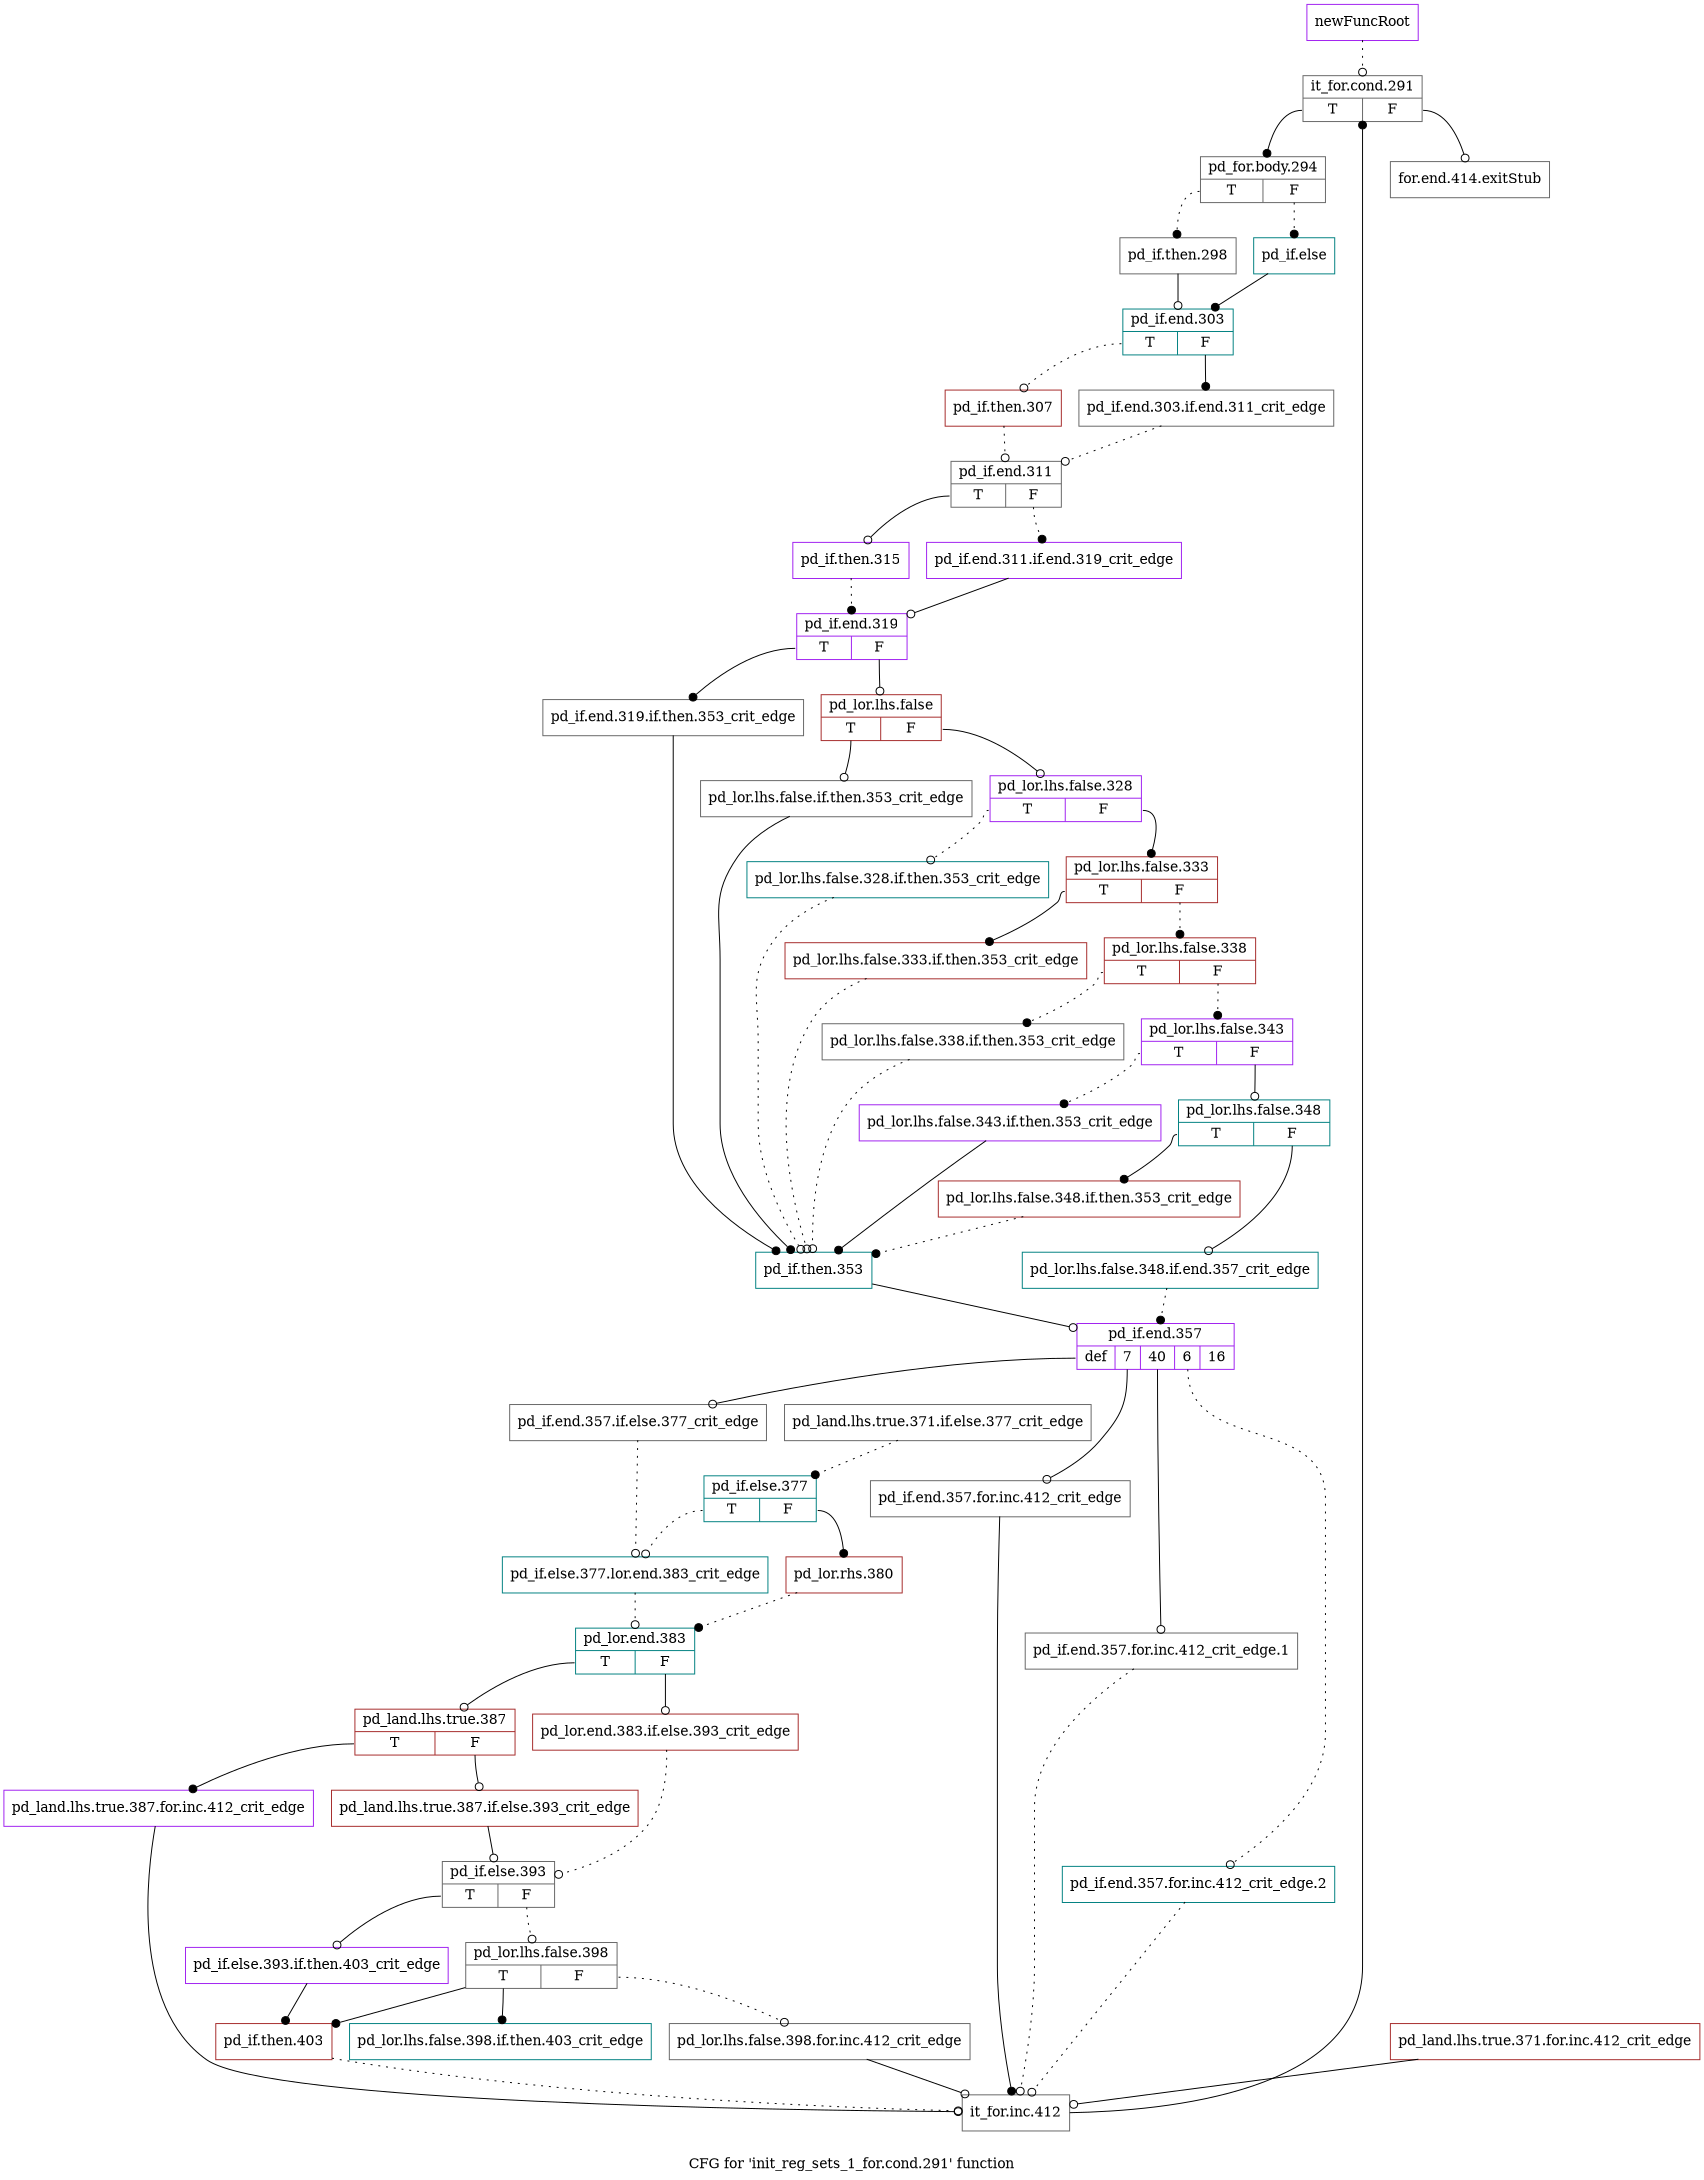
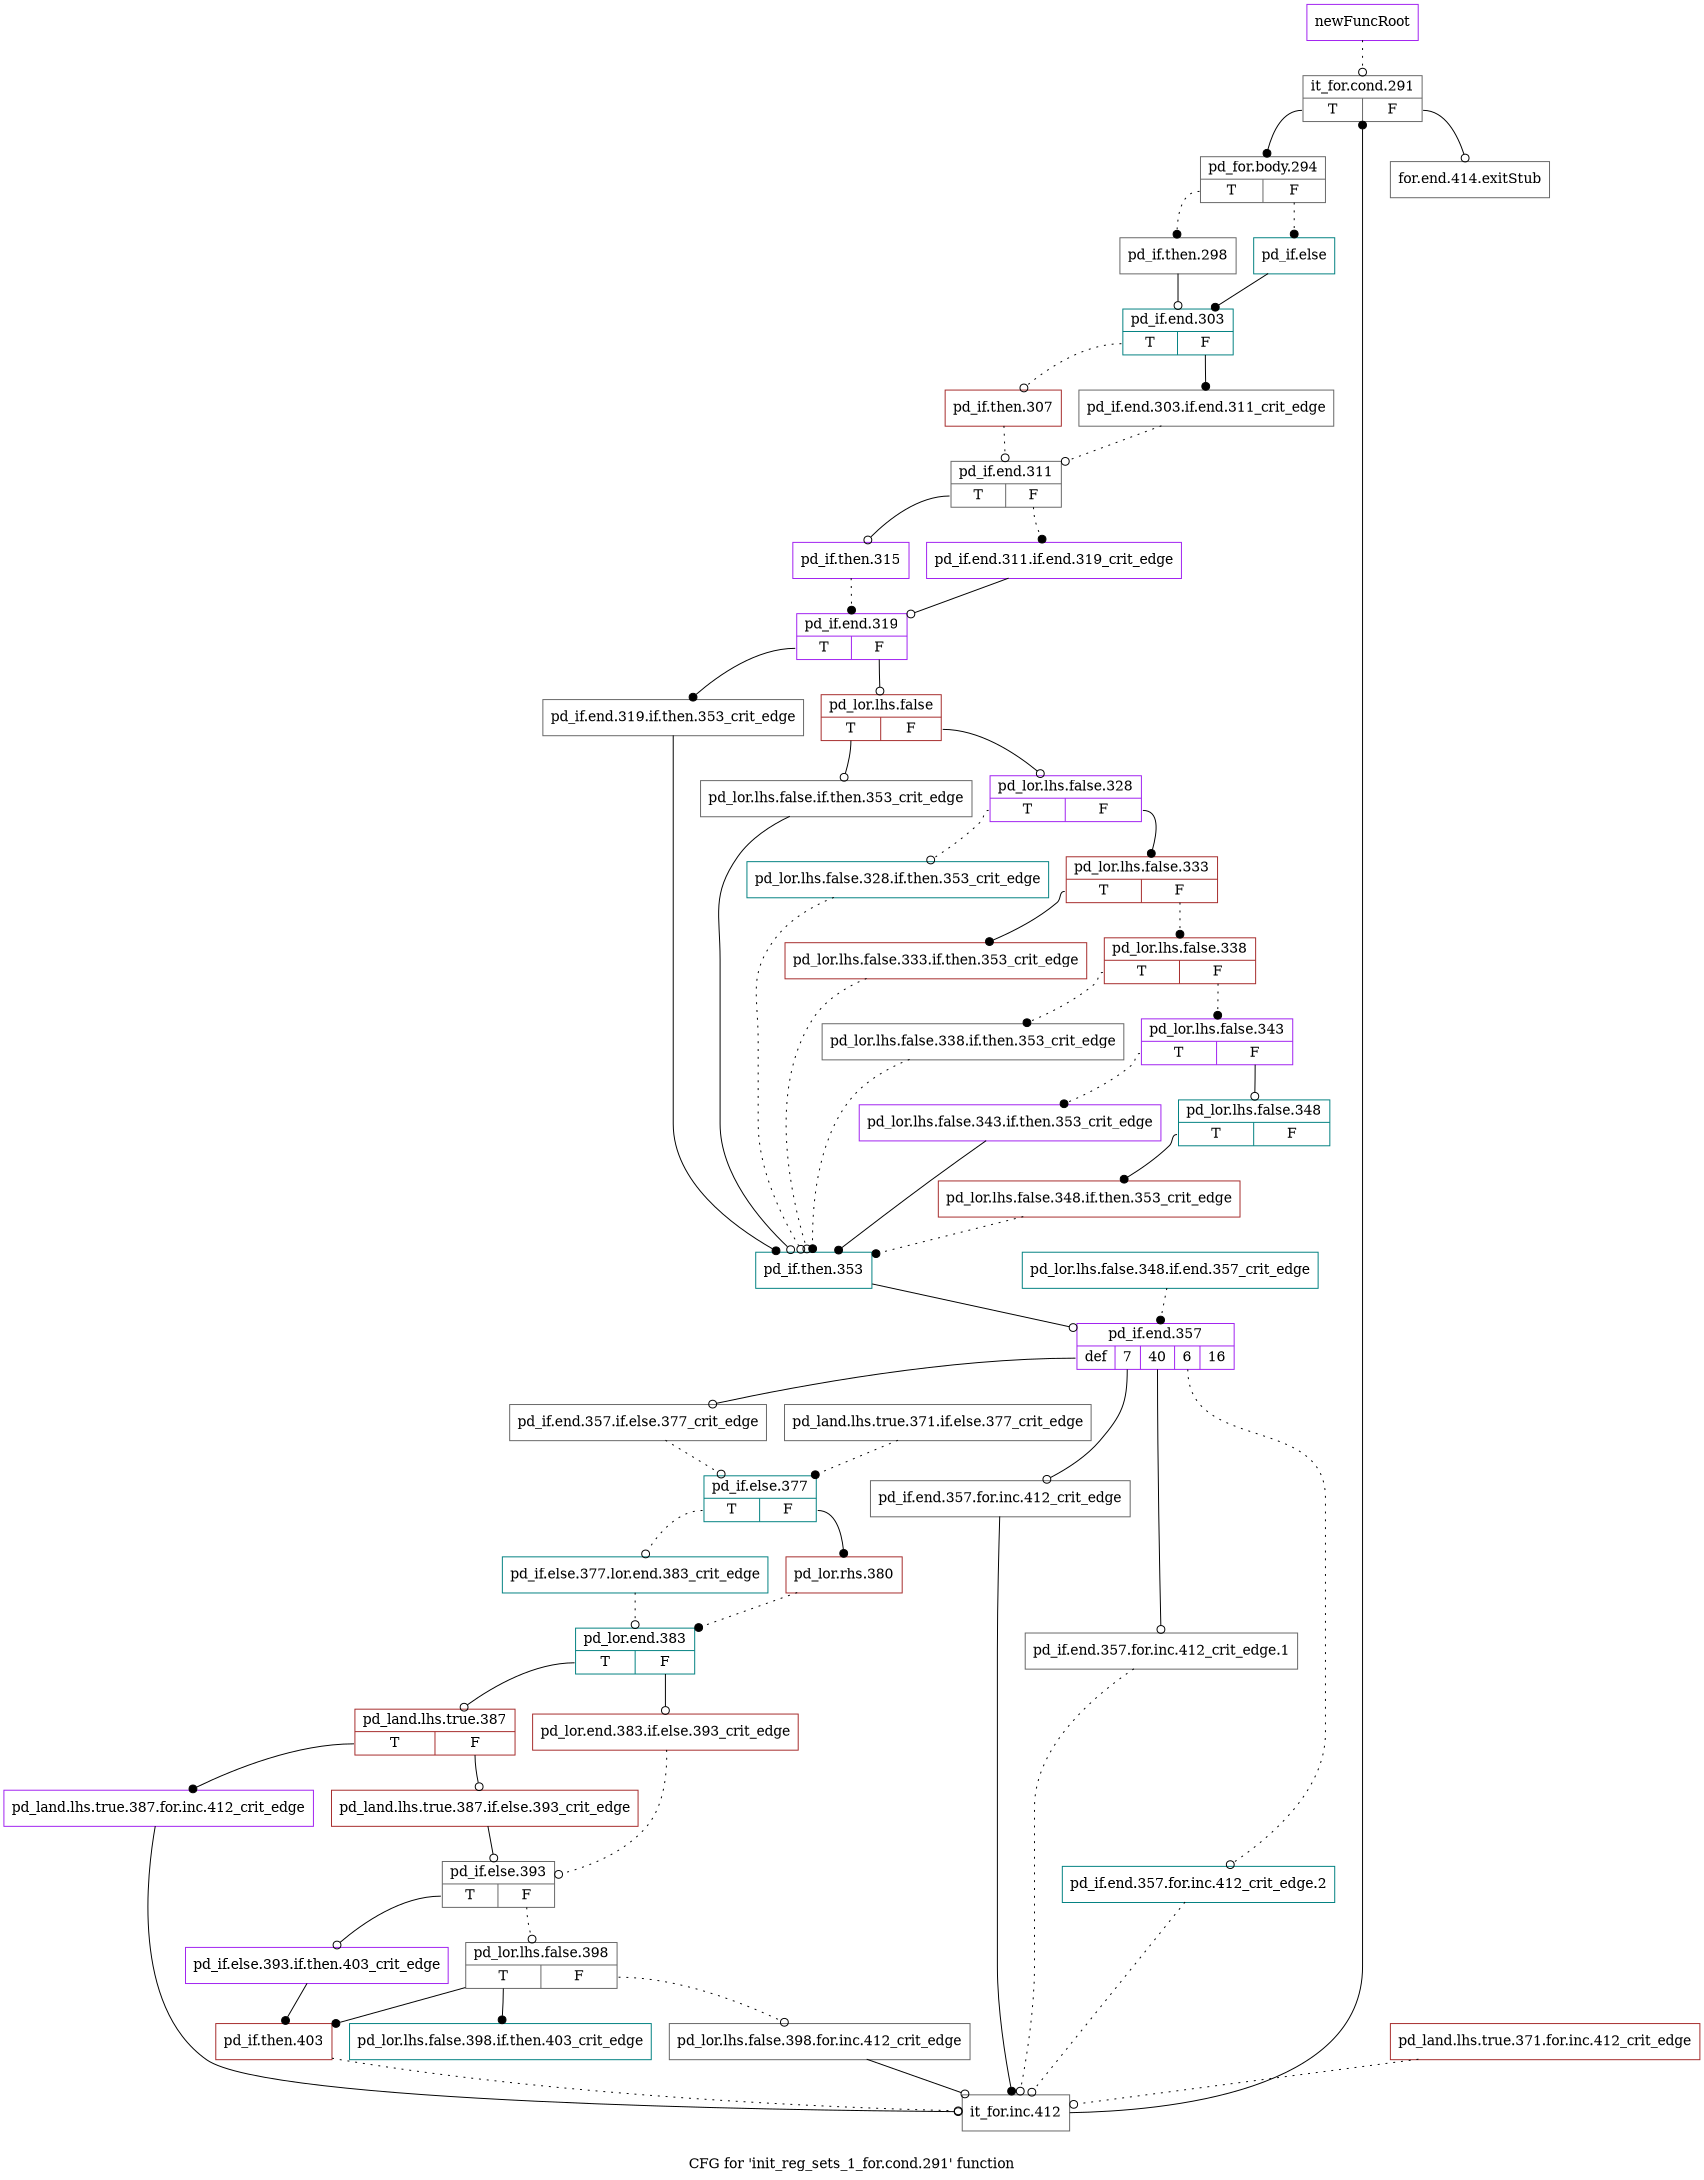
edge "pd_lor.lhs.false.if.then.353_crit_edge" -> "pd_if.then.353": arrowhead dot -> odot
edge "pd_lor.lhs.false.338.if.then.353_crit_edge" -> "pd_if.then.353": arrowhead odot -> dot
edge "pd_lor.lhs.false.348" -> "pd_lor.lhs.false.348.if.end.357_crit_edge": removed
edge "pd_if.end.357.if.else.377_crit_edge" -> "pd_if.else.377.lor.end.383_crit_edge": now "pd_if.end.357.if.else.377_crit_edge" -> "pd_if.else.377"
edge "pd_land.lhs.true.371.for.inc.412_crit_edge" -> "it_for.inc.412": style solid -> dotted
